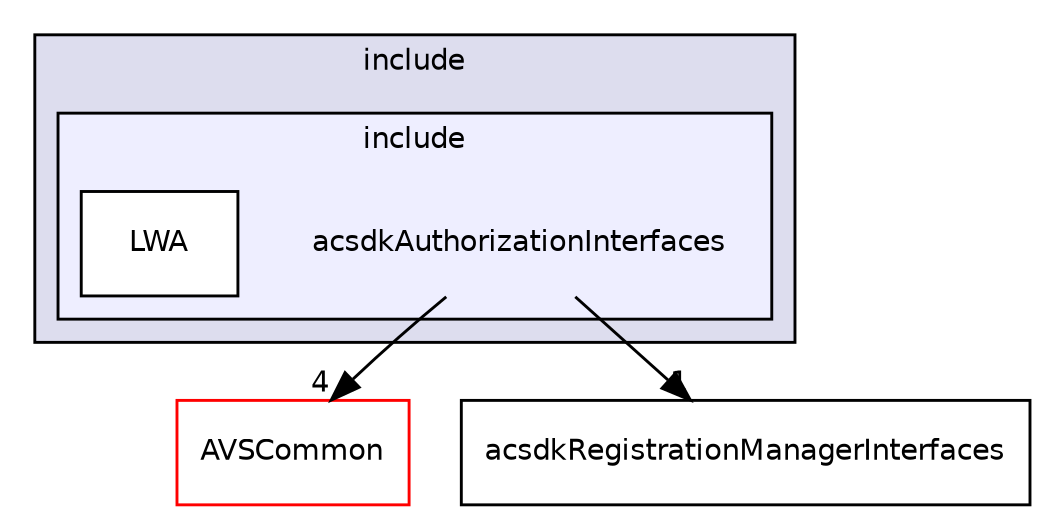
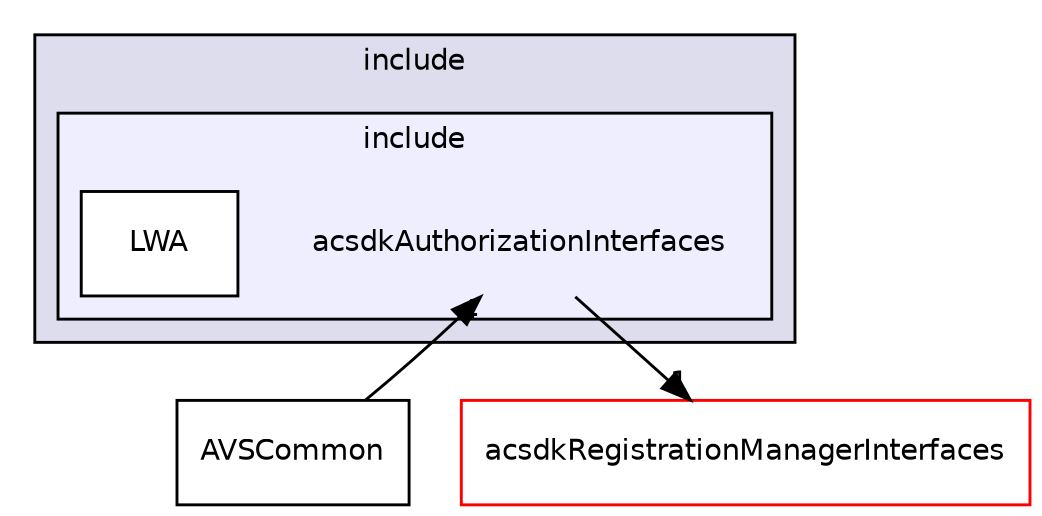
edge "acsdkAuthorizationInterfaces" -> "AVSCommon": reversed
node "AVSCommon": color red -> black
node "acsdkRegistrationManagerInterfaces": color black -> red
